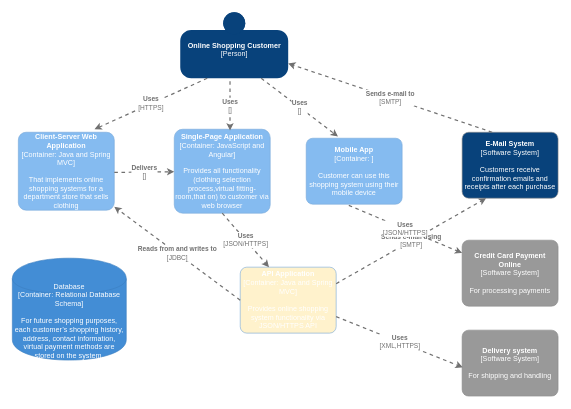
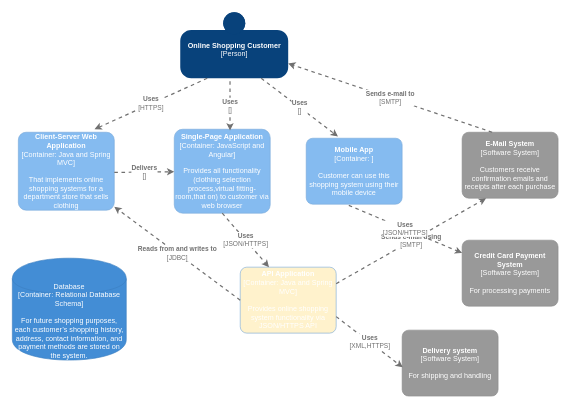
node "E-Mail System [Software System] Customers receive confirmation emails and receipts after each purchase": fillcolor #08427b -> #999999
node "Credit Card Payment Online [Software System] For processing payments": label "Credit Card Payment Online [Software System] For processing payments" -> "Credit Card Payment System [Software System] For processing payments"
node "Database [Container: Relational Database Schema] For future shopping purposes, each customer’s shopping history, address, contact information, virtual payment methods are stored on the system.": label "Database [Container: Relational Database Schema] For future shopping purposes, each customer’s shopping history, address, contact information, virtual payment methods are stored on the system." -> "Database [Container: Relational Database Schema] For future shopping purposes, each customer’s shopping history, address, contact information, and payment methods are stored on the system."
node "Delivery system [Software System] For shipping and handling": moved (510, 363) -> (450, 363)
